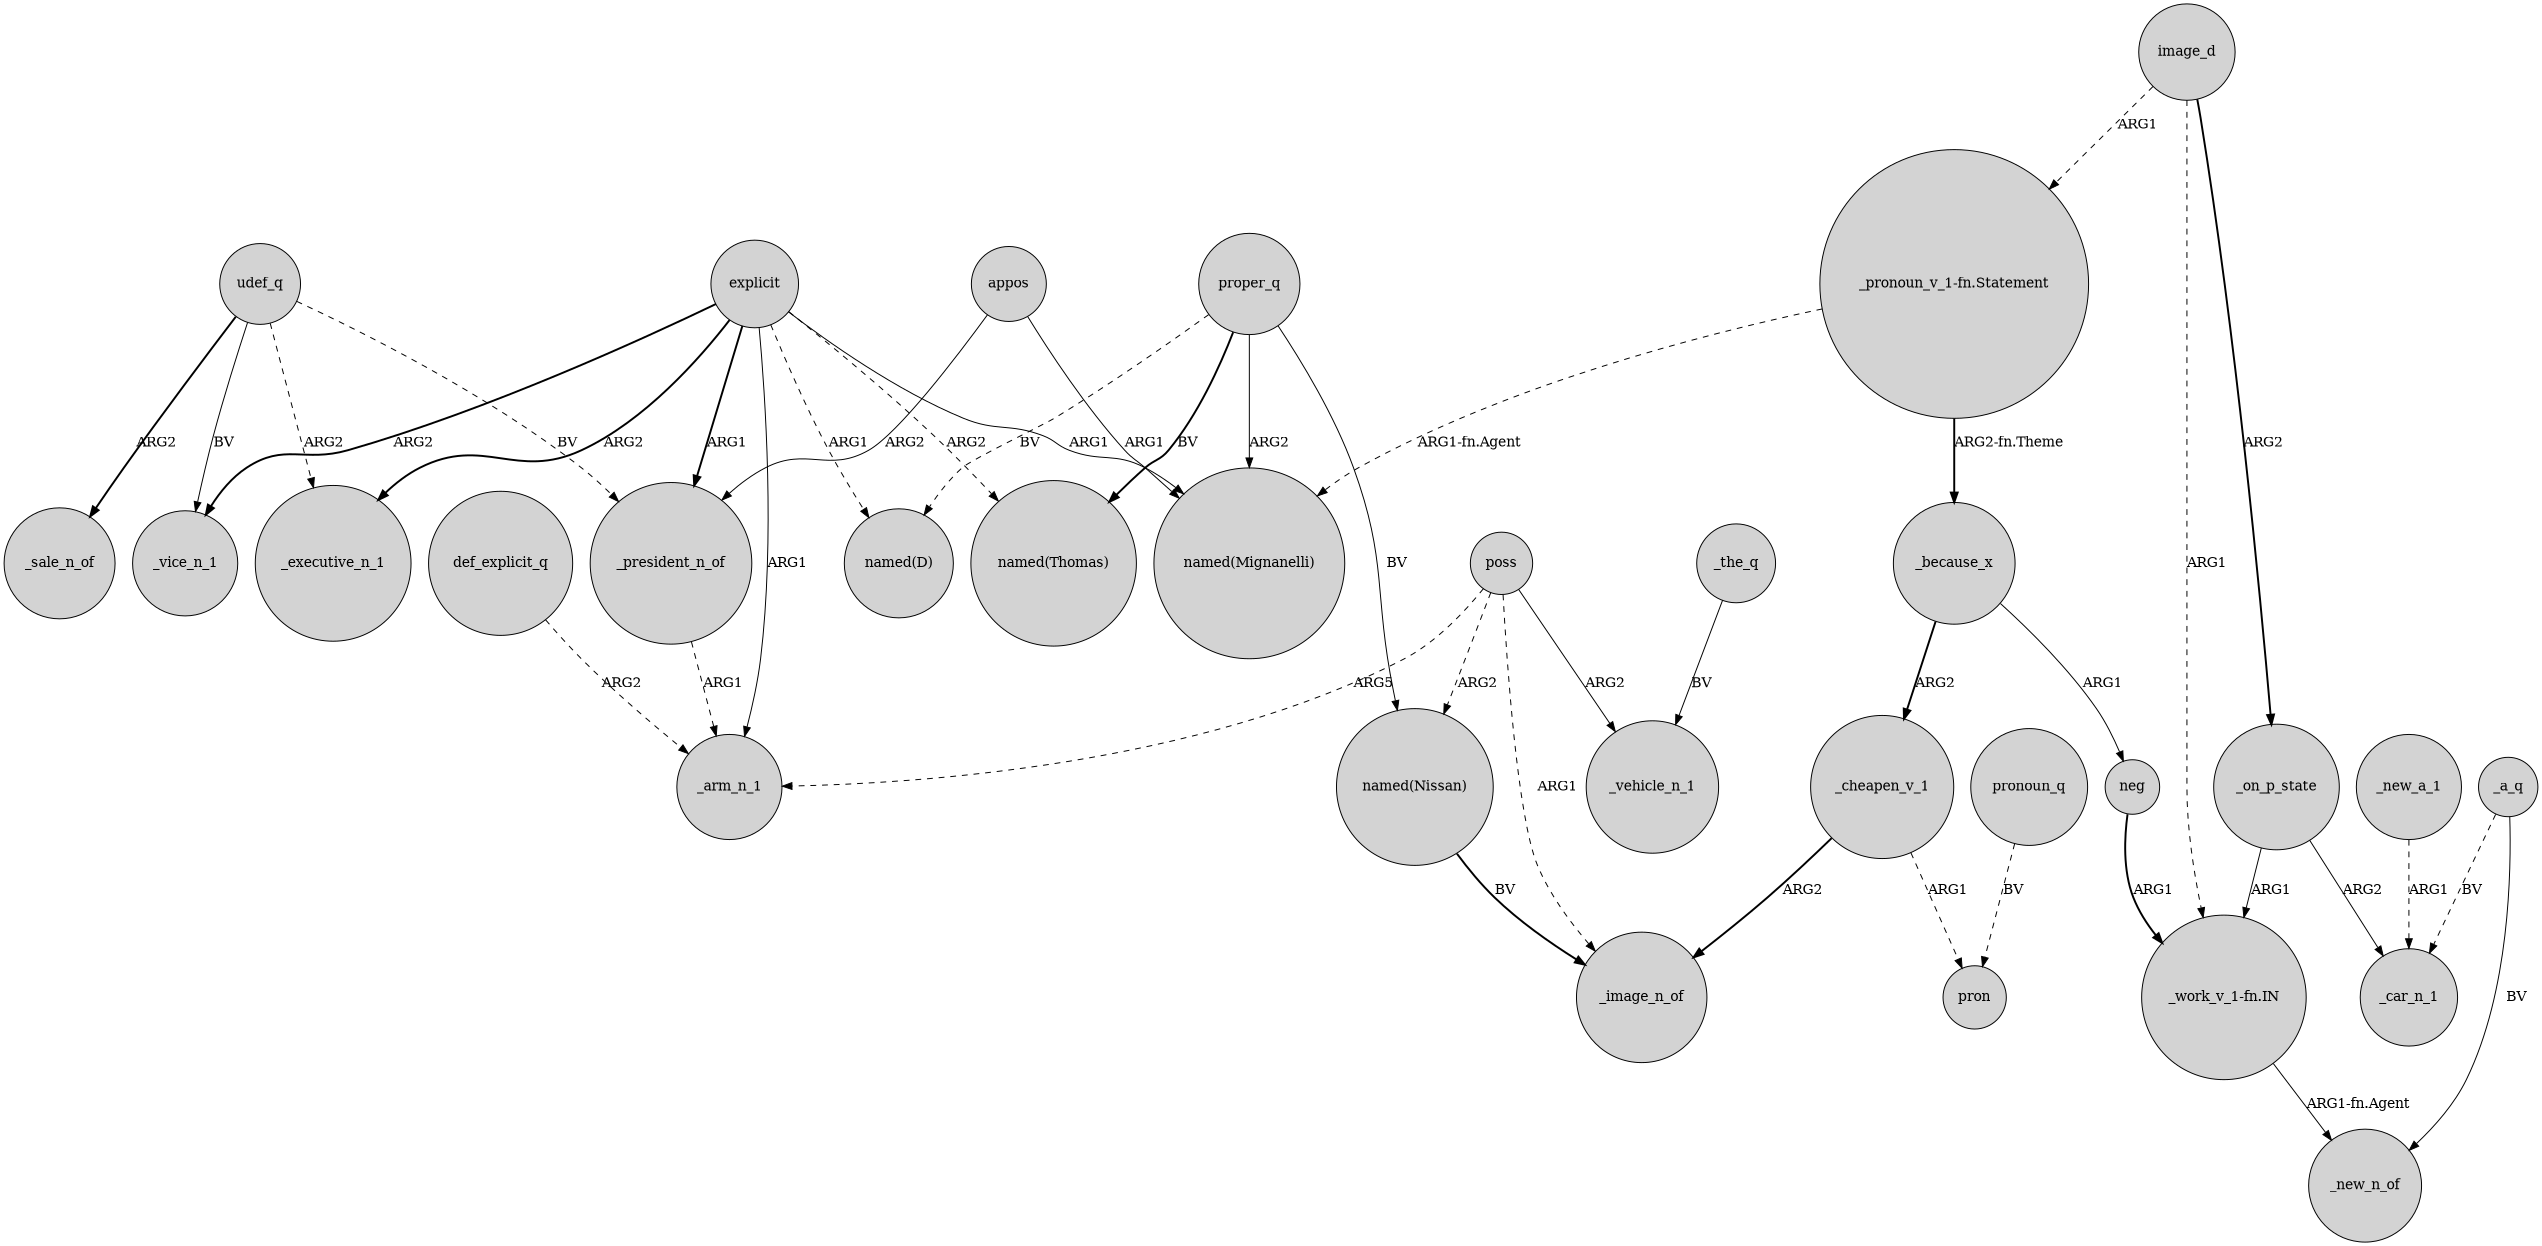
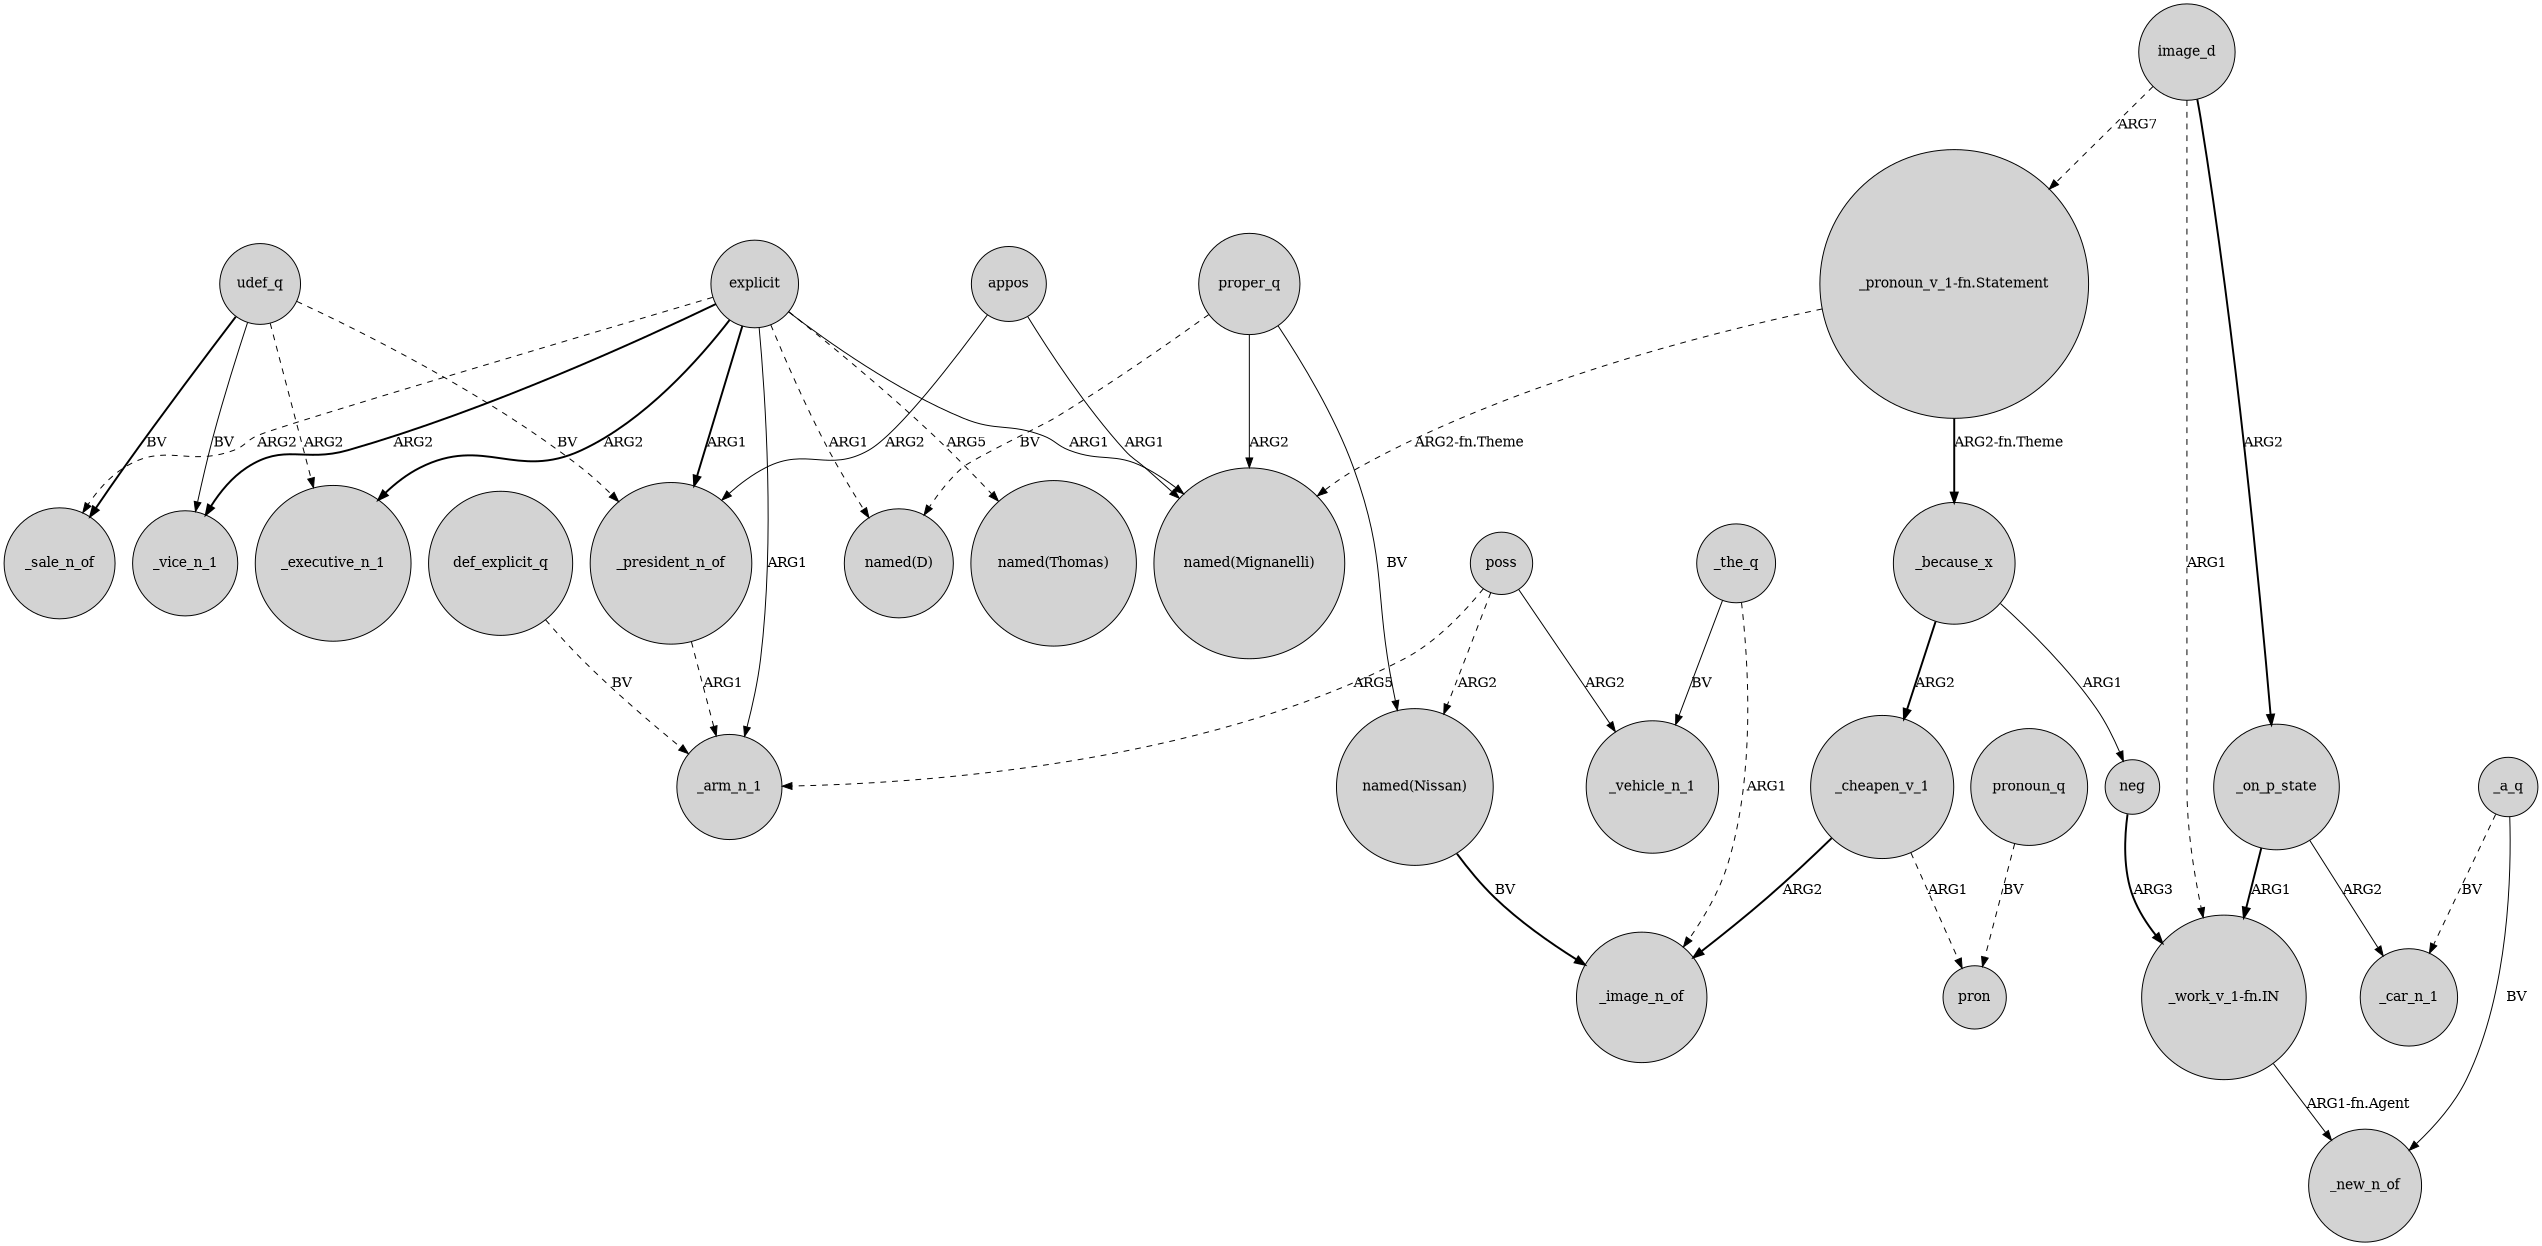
edge "image_d" -> "_pronoun_v_1-fn.Statement": label "ARG1" -> "ARG7"
edge "explicit" -> "_sale_n_of": added, label "ARG2"
edge "proper_q" -> "named(Thomas)": removed, label "BV"
edge "udef_q" -> "_sale_n_of": label "ARG2" -> "BV"
edge "explicit" -> "named(Thomas)": label "ARG2" -> "ARG5"
edge "_pronoun_v_1-fn.Statement" -> "named(Mignanelli)": label "ARG1-fn.Agent" -> "ARG2-fn.Theme"
edge "def_explicit_q" -> "_arm_n_1": label "ARG2" -> "BV"
edge "poss" -> "_image_n_of": now "_the_q" -> "_image_n_of"
node "_new_a_1": removed
edge "_on_p_state" -> "_work_v_1-fn.IN": style solid -> bold
edge "neg" -> "_work_v_1-fn.IN": label "ARG1" -> "ARG3"
